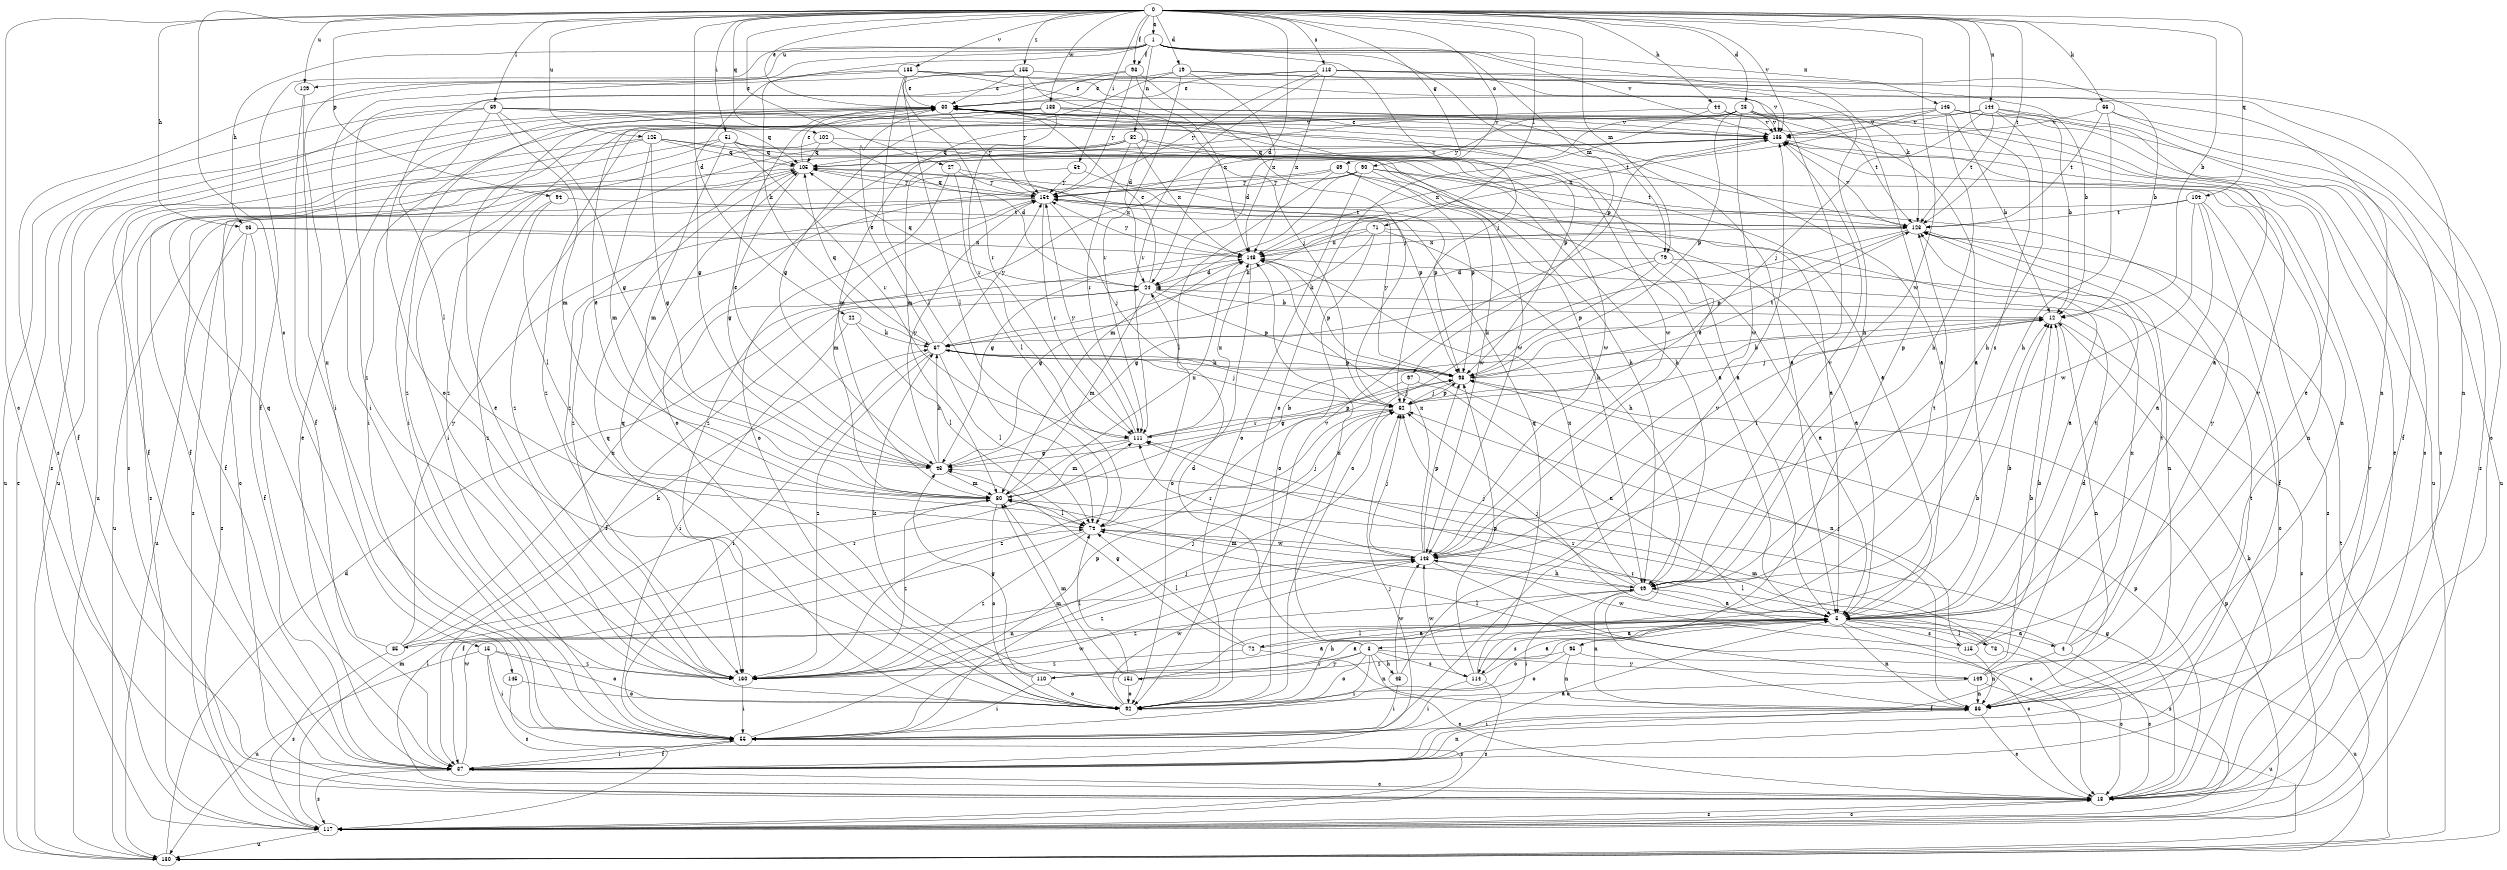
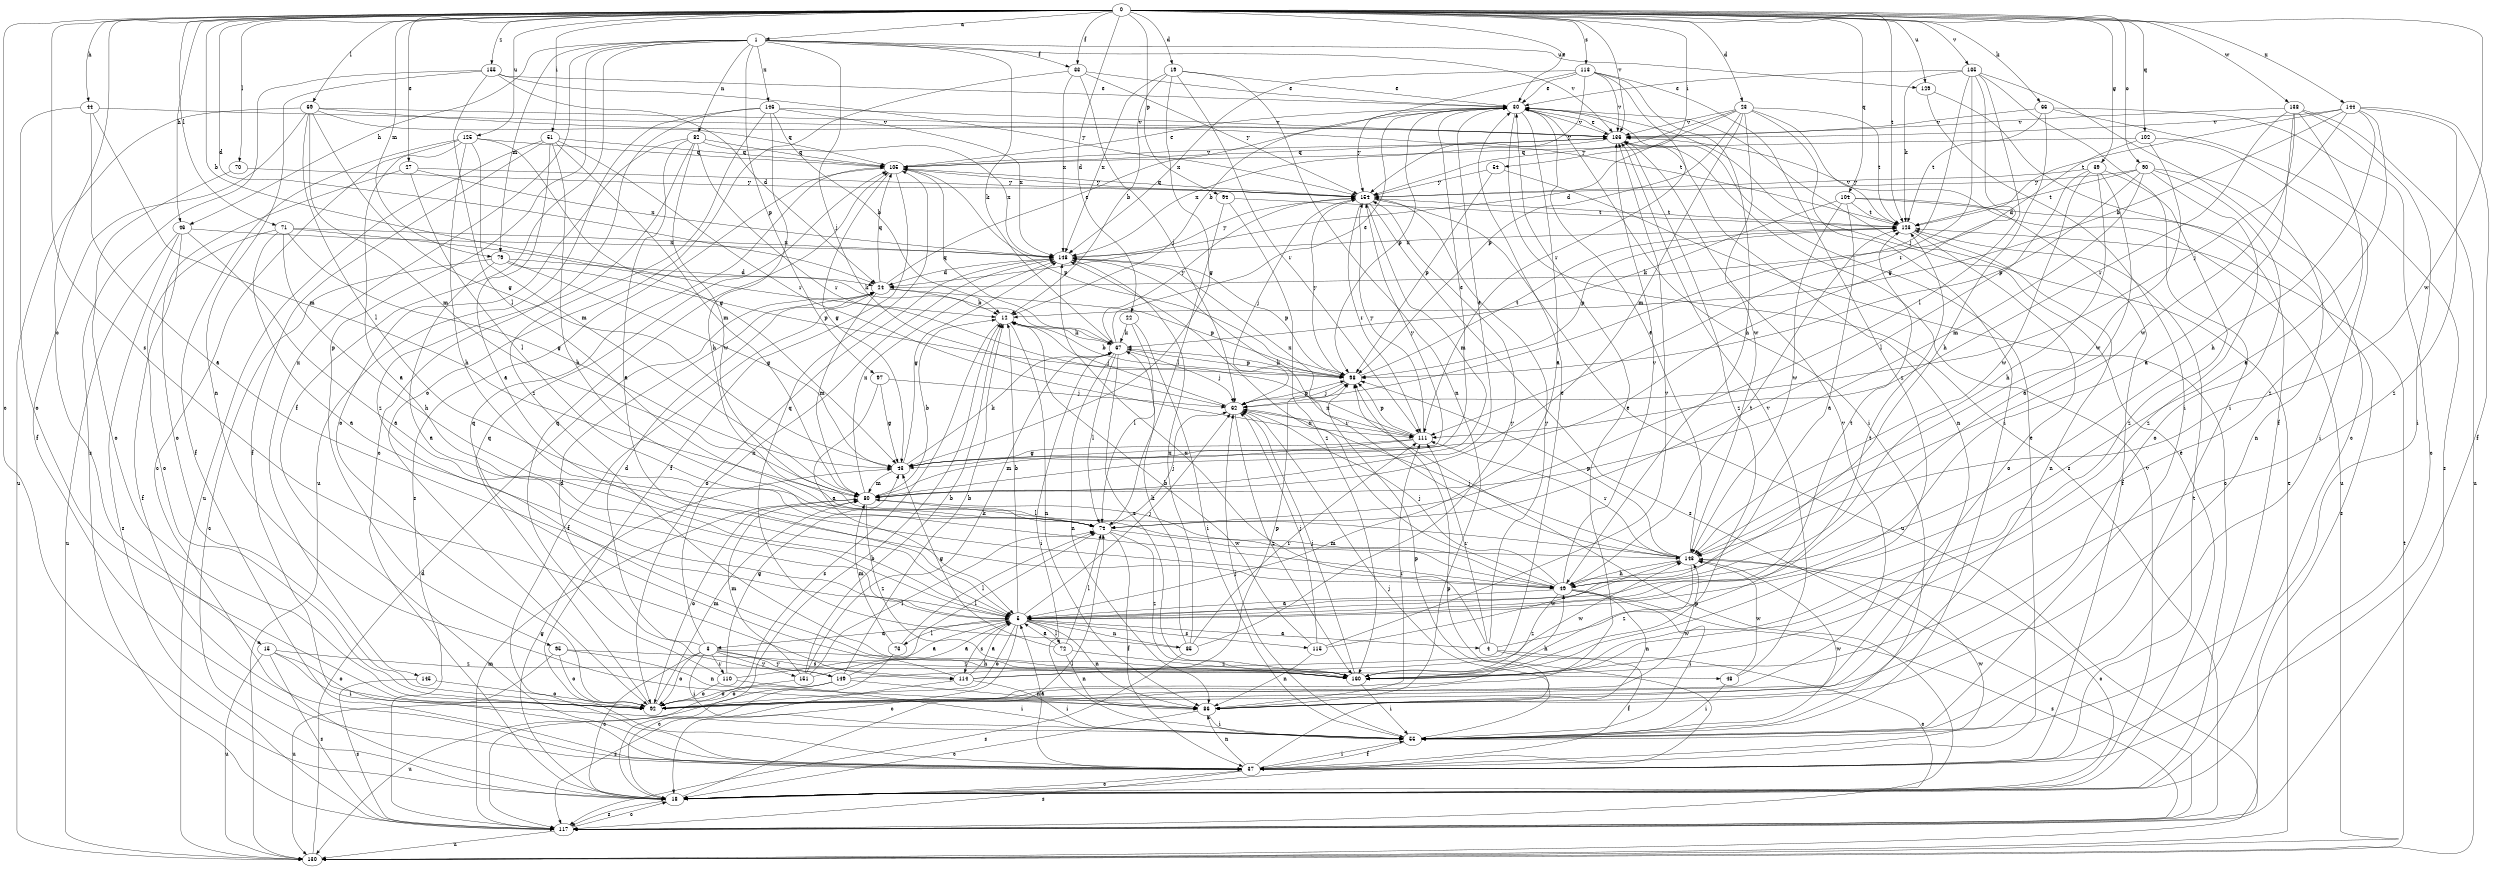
node "93": label "93" -> "33"
node "70": added
